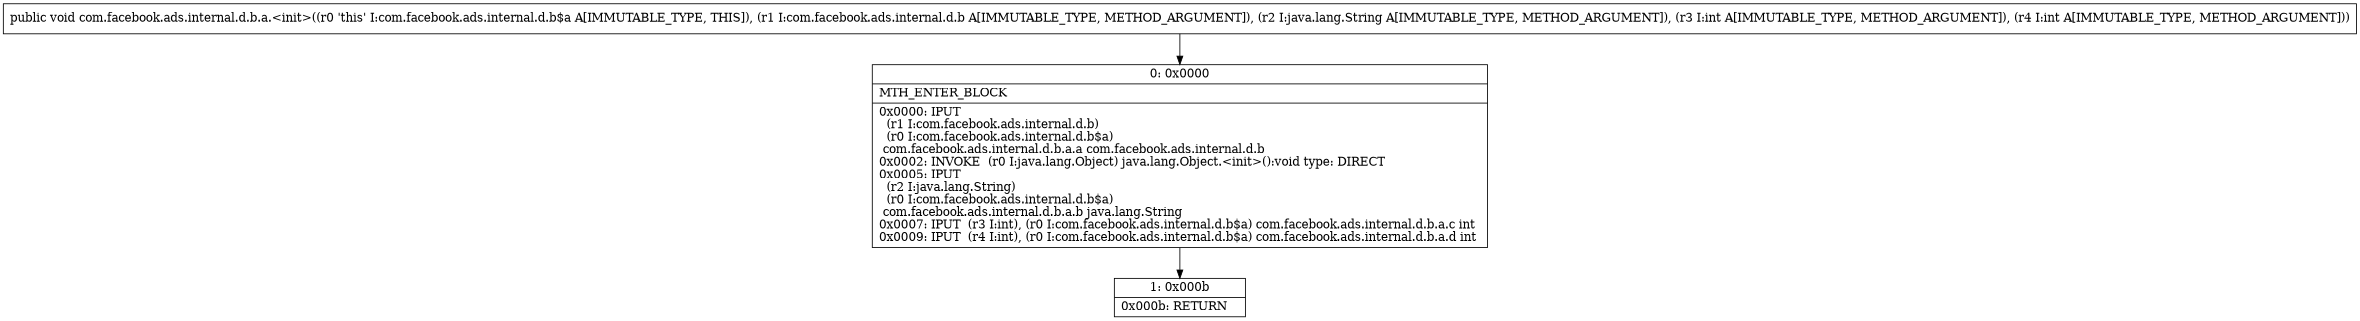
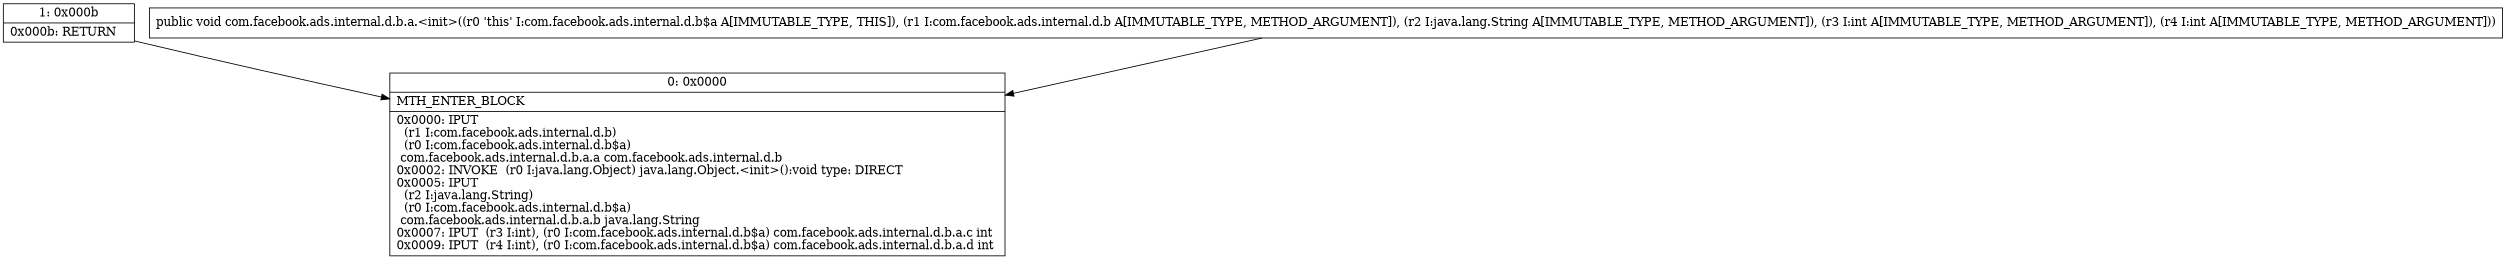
edge "0: 0x0000" -> "1: 0x000b": reversed
